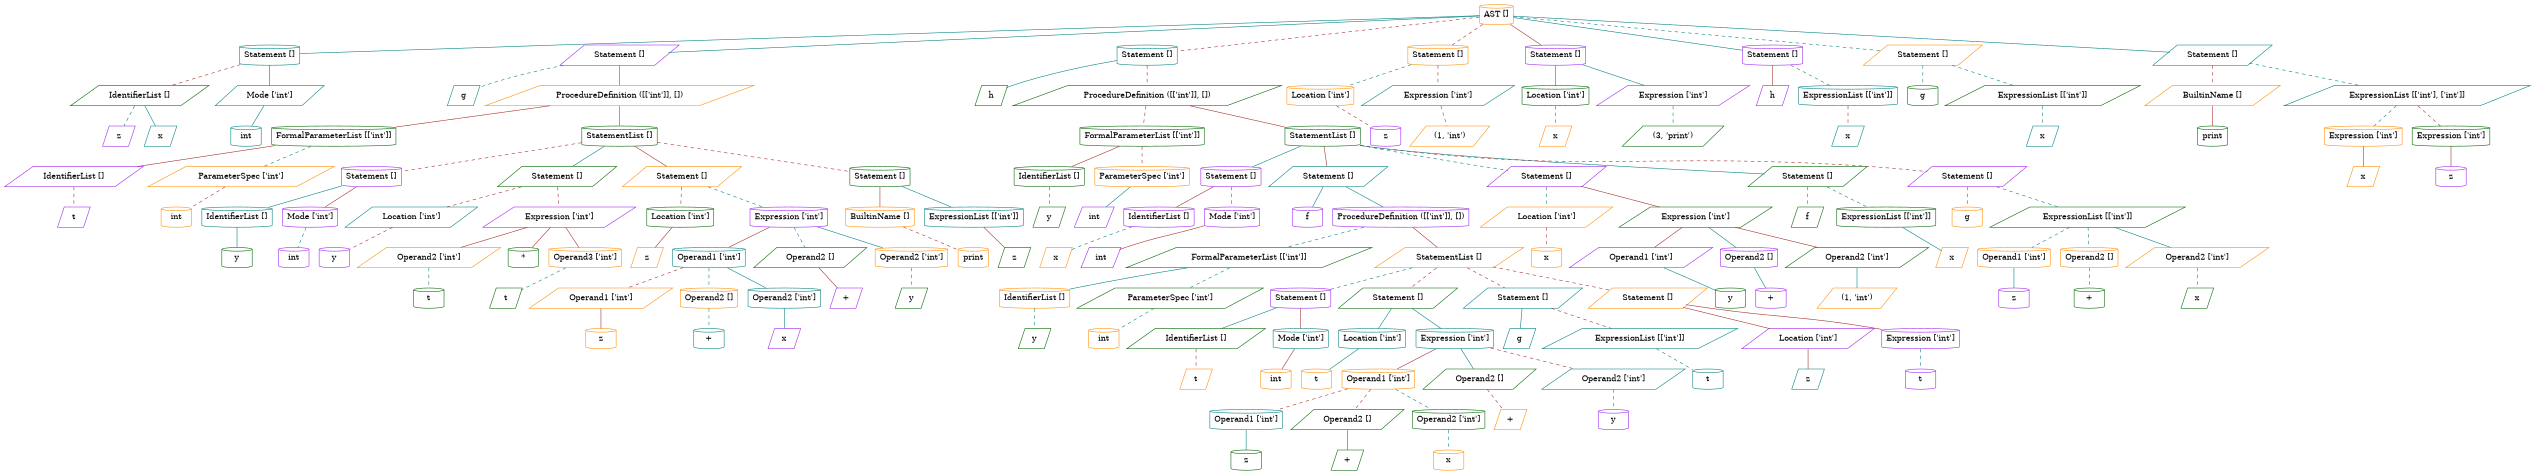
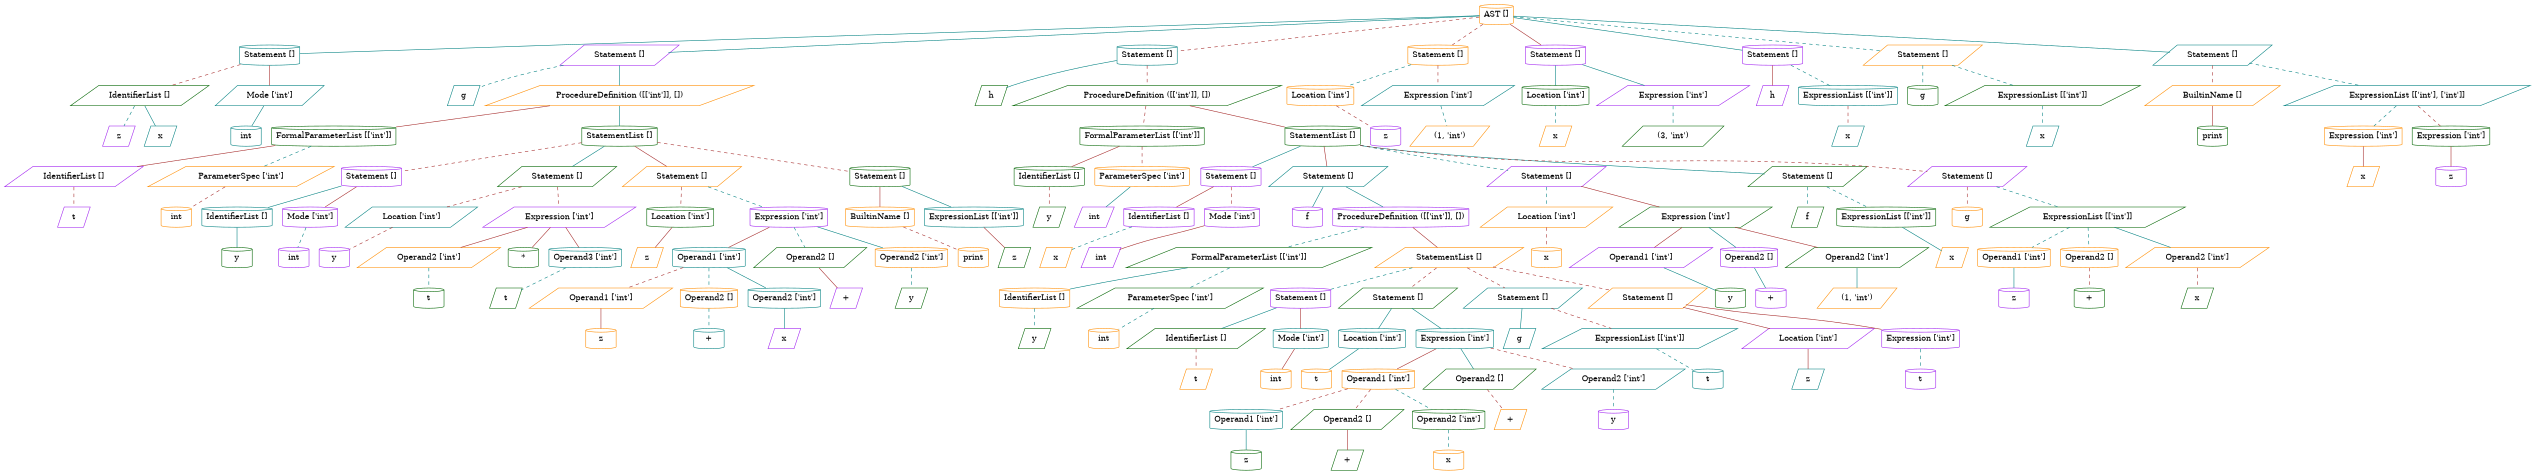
node "(3, 'print')": label "(3, 'print')" -> "(3, 'int')"
node "Operand3 ['int']": color darkorange -> teal
